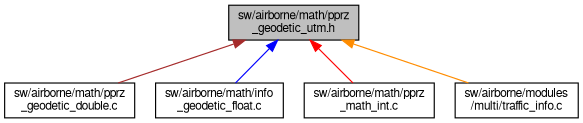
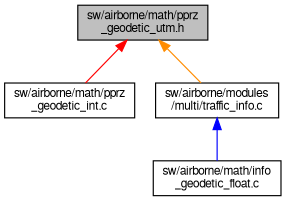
edge "sw/airborne/math/info _geodetic_float.c" -> "sw/airborne/math/pprz _geodetic_utm.h": now "sw/airborne/math/info _geodetic_float.c" -> "sw/airborne/modules /multi/traffic_info.c"
node "sw/airborne/math/pprz _geodetic_double.c": removed
node "sw/airborne/math/pprz _math_int.c": label "sw/airborne/math/pprz _math_int.c" -> "sw/airborne/math/pprz _geodetic_int.c"
